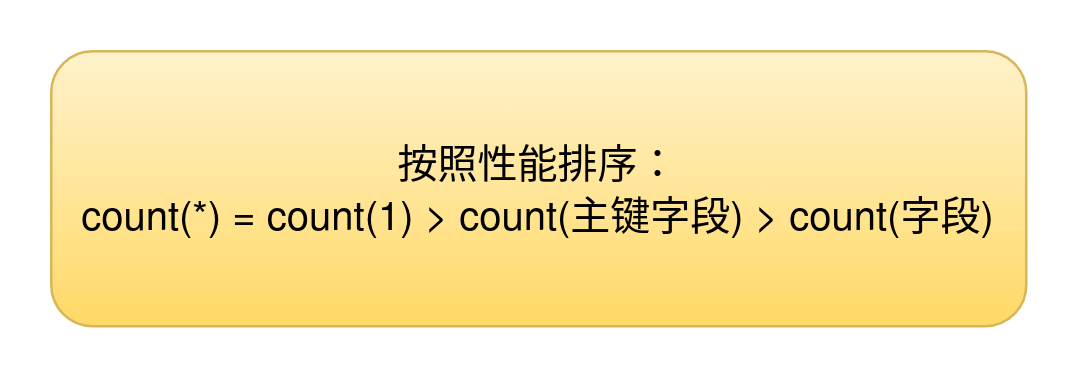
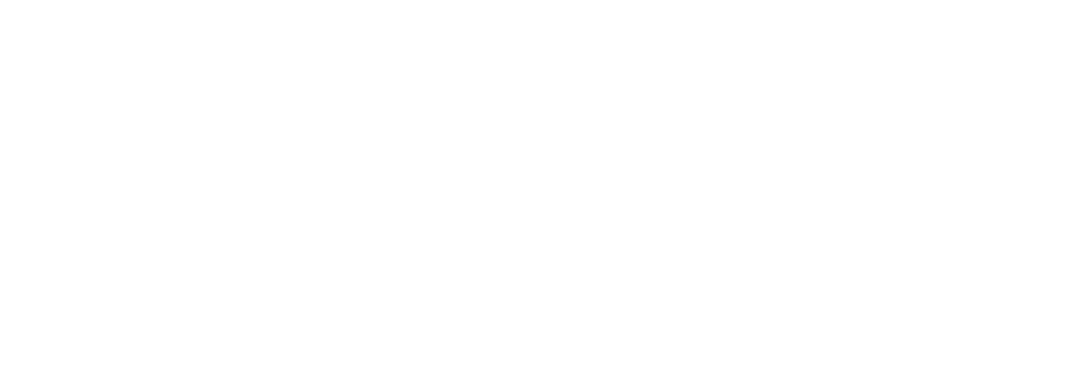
node "按照性能排序：count(*) = count(1) > count(主键字段) > count(字段)": removed
